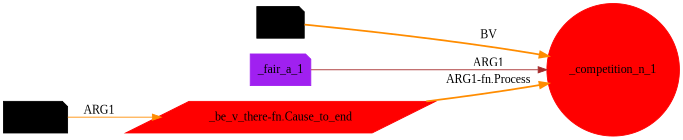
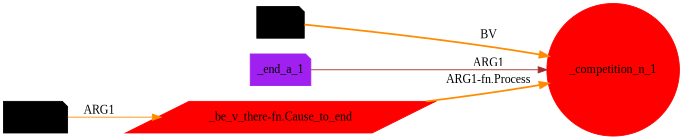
node "_fair_a_1": label "_fair_a_1" -> "_end_a_1"
